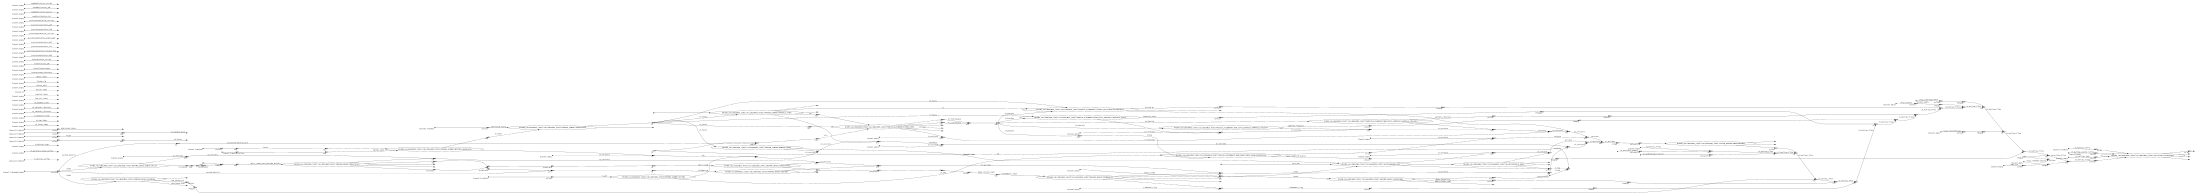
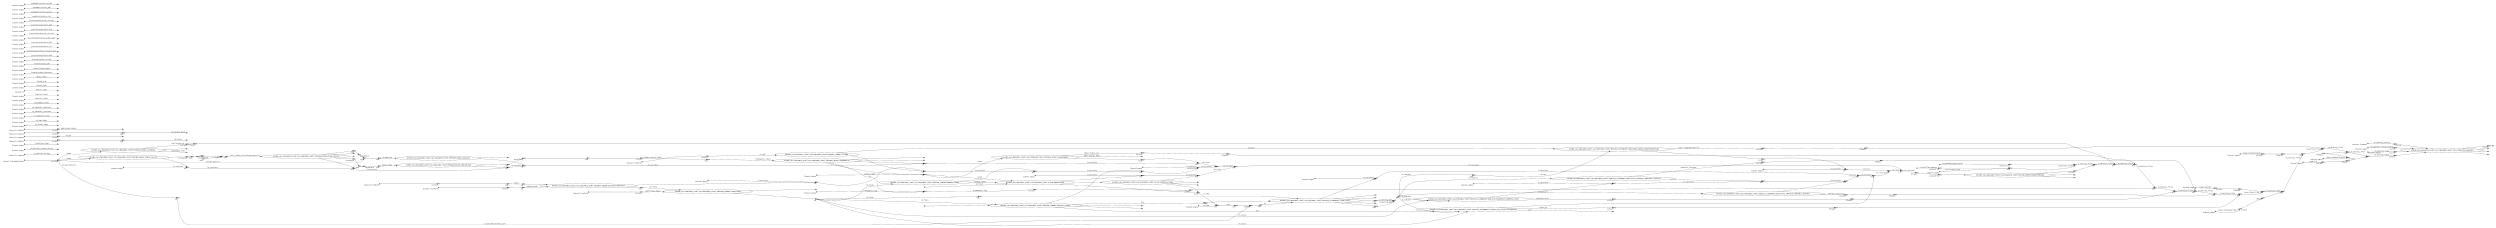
edge "v139 map" -> "v136 mix": reversed
